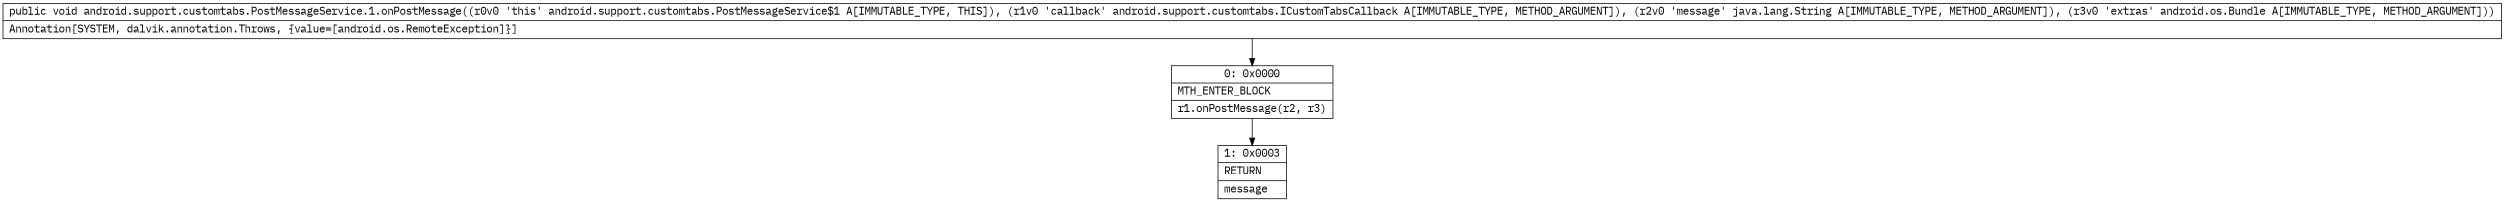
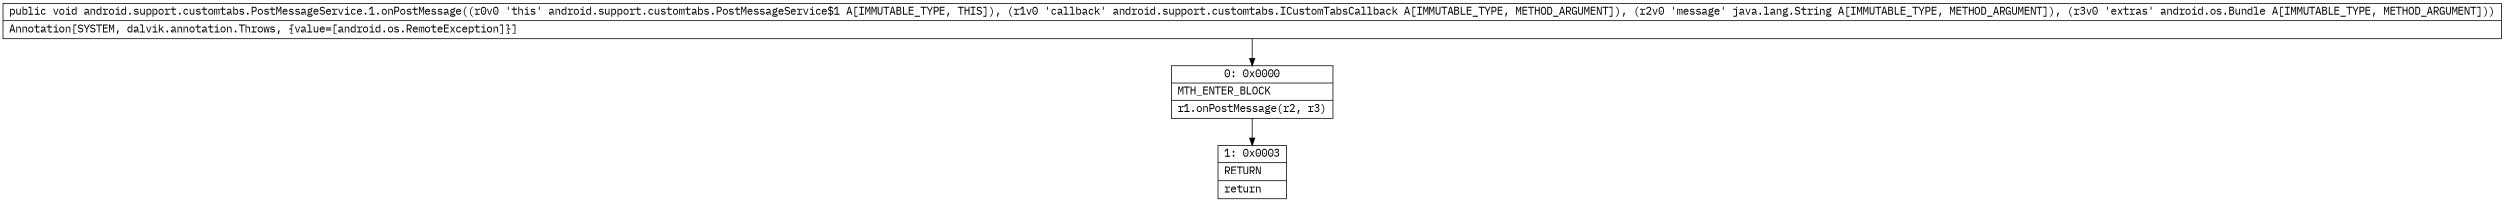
node "1: 0x0003": text "message" -> "return"
